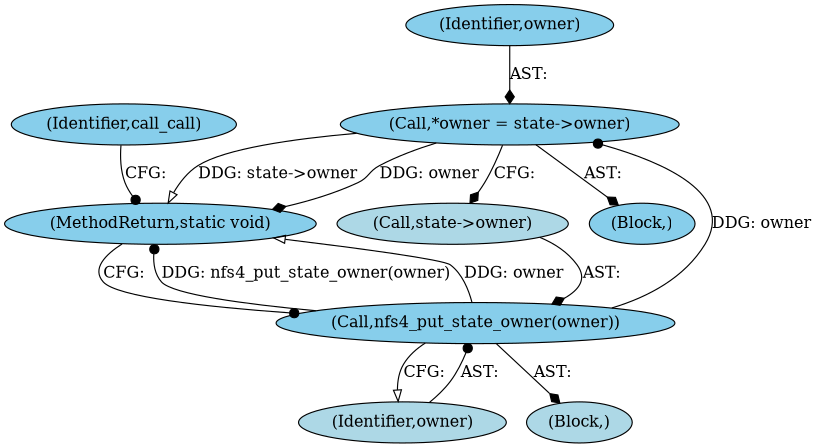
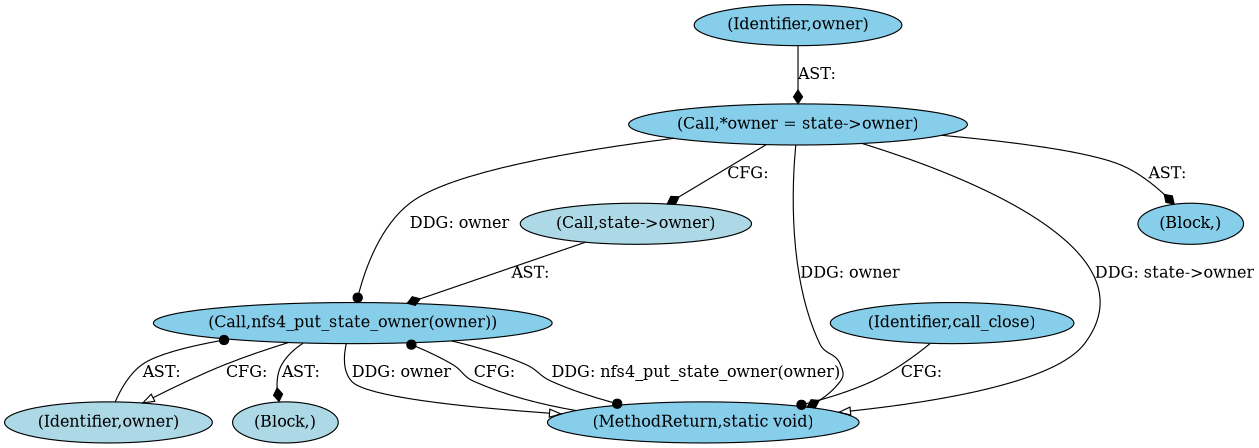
node "(Identifier,call_call)": label "(Identifier,call_call)" -> "(Identifier,call_close)"
edge "(Call,nfs4_put_state_owner(owner))" -> "(Call,*owner = state->owner)": reversed
